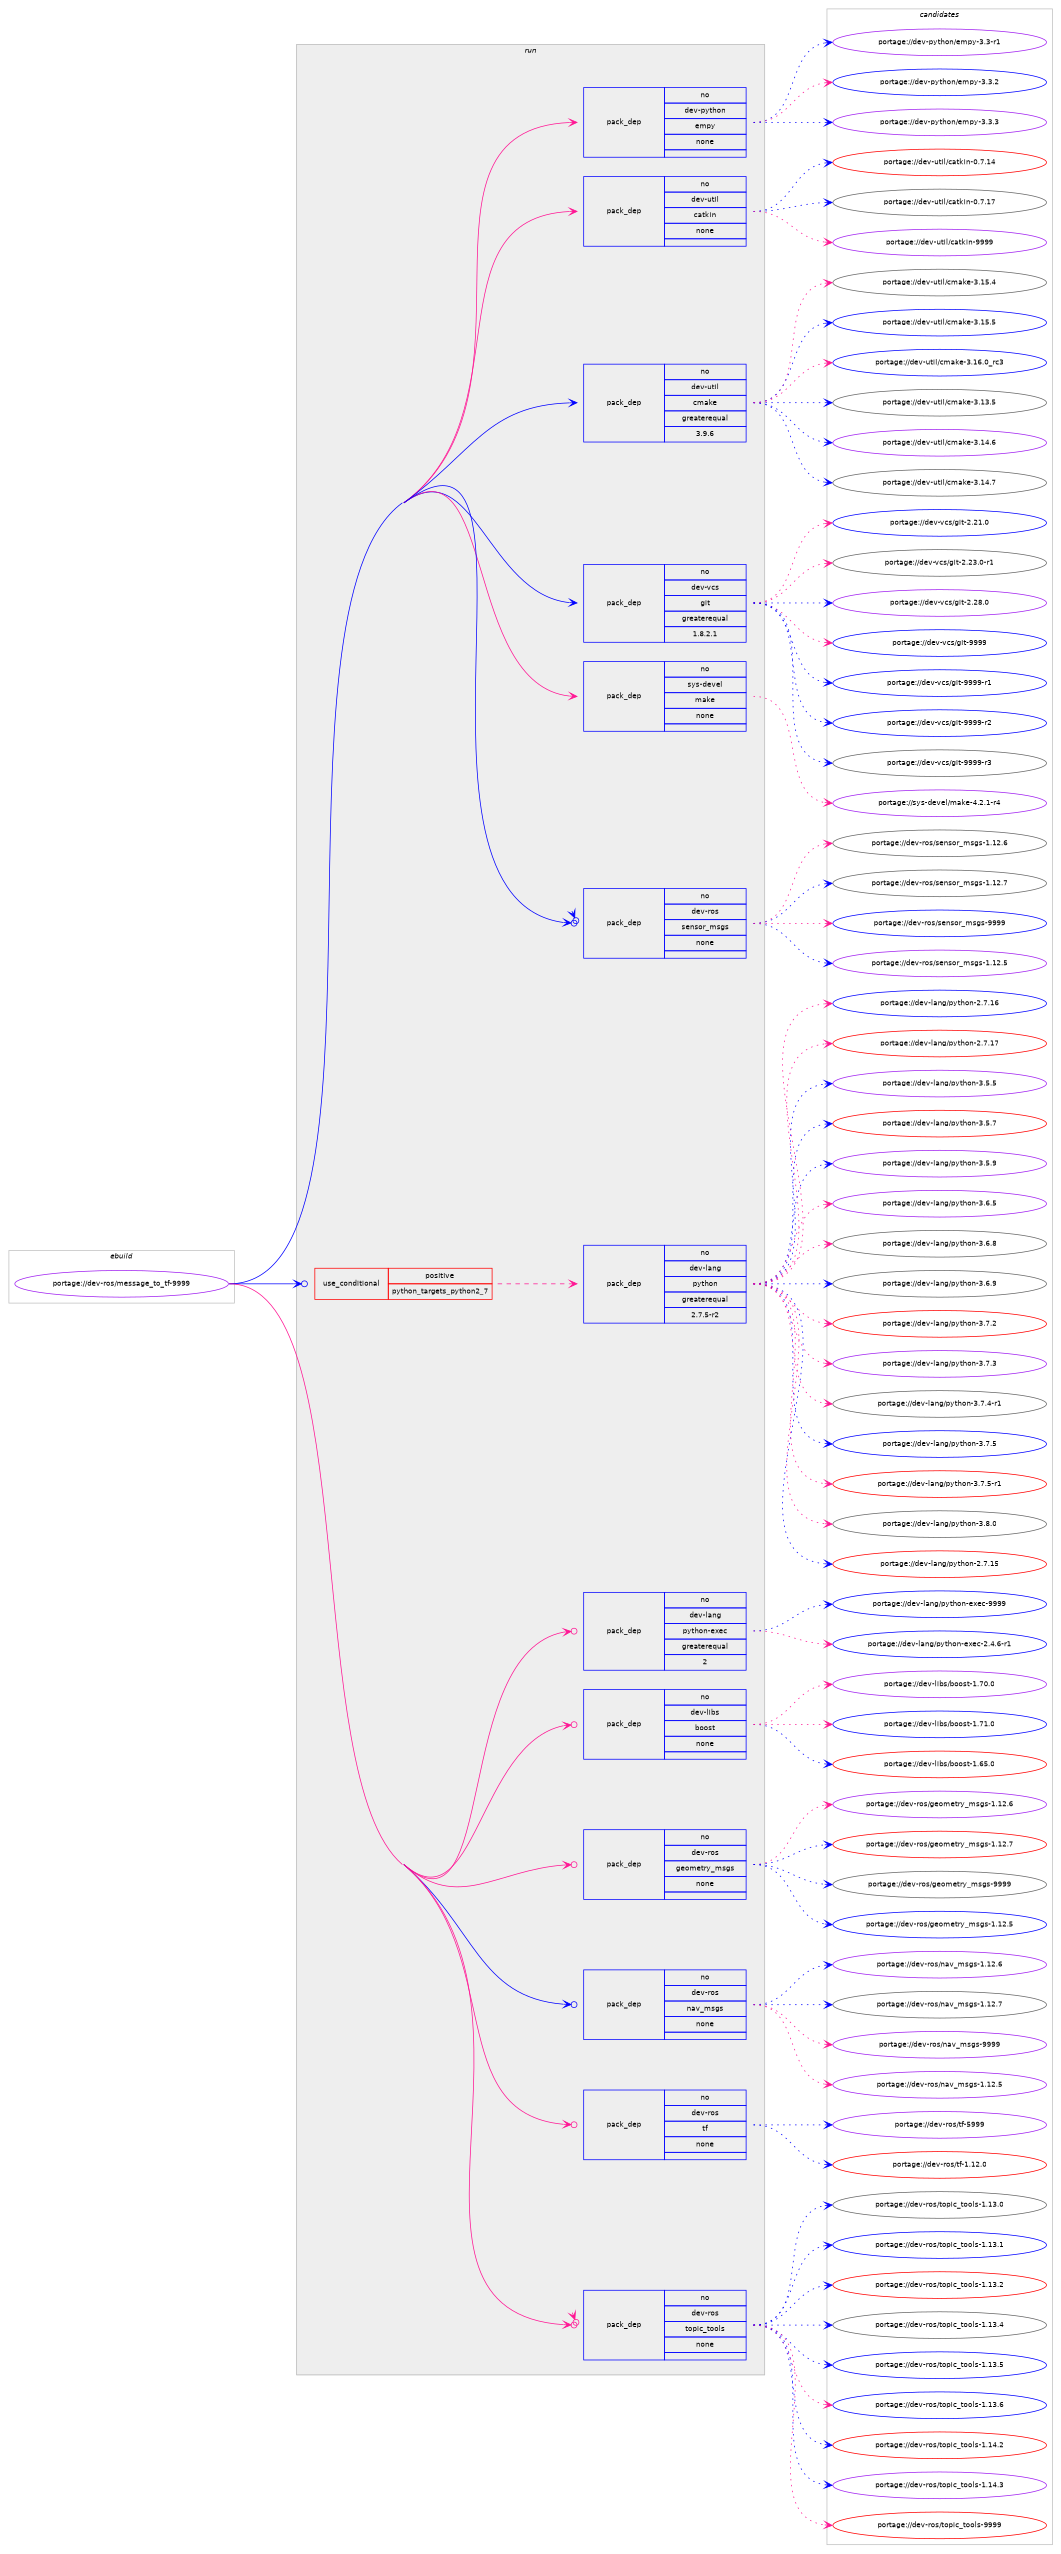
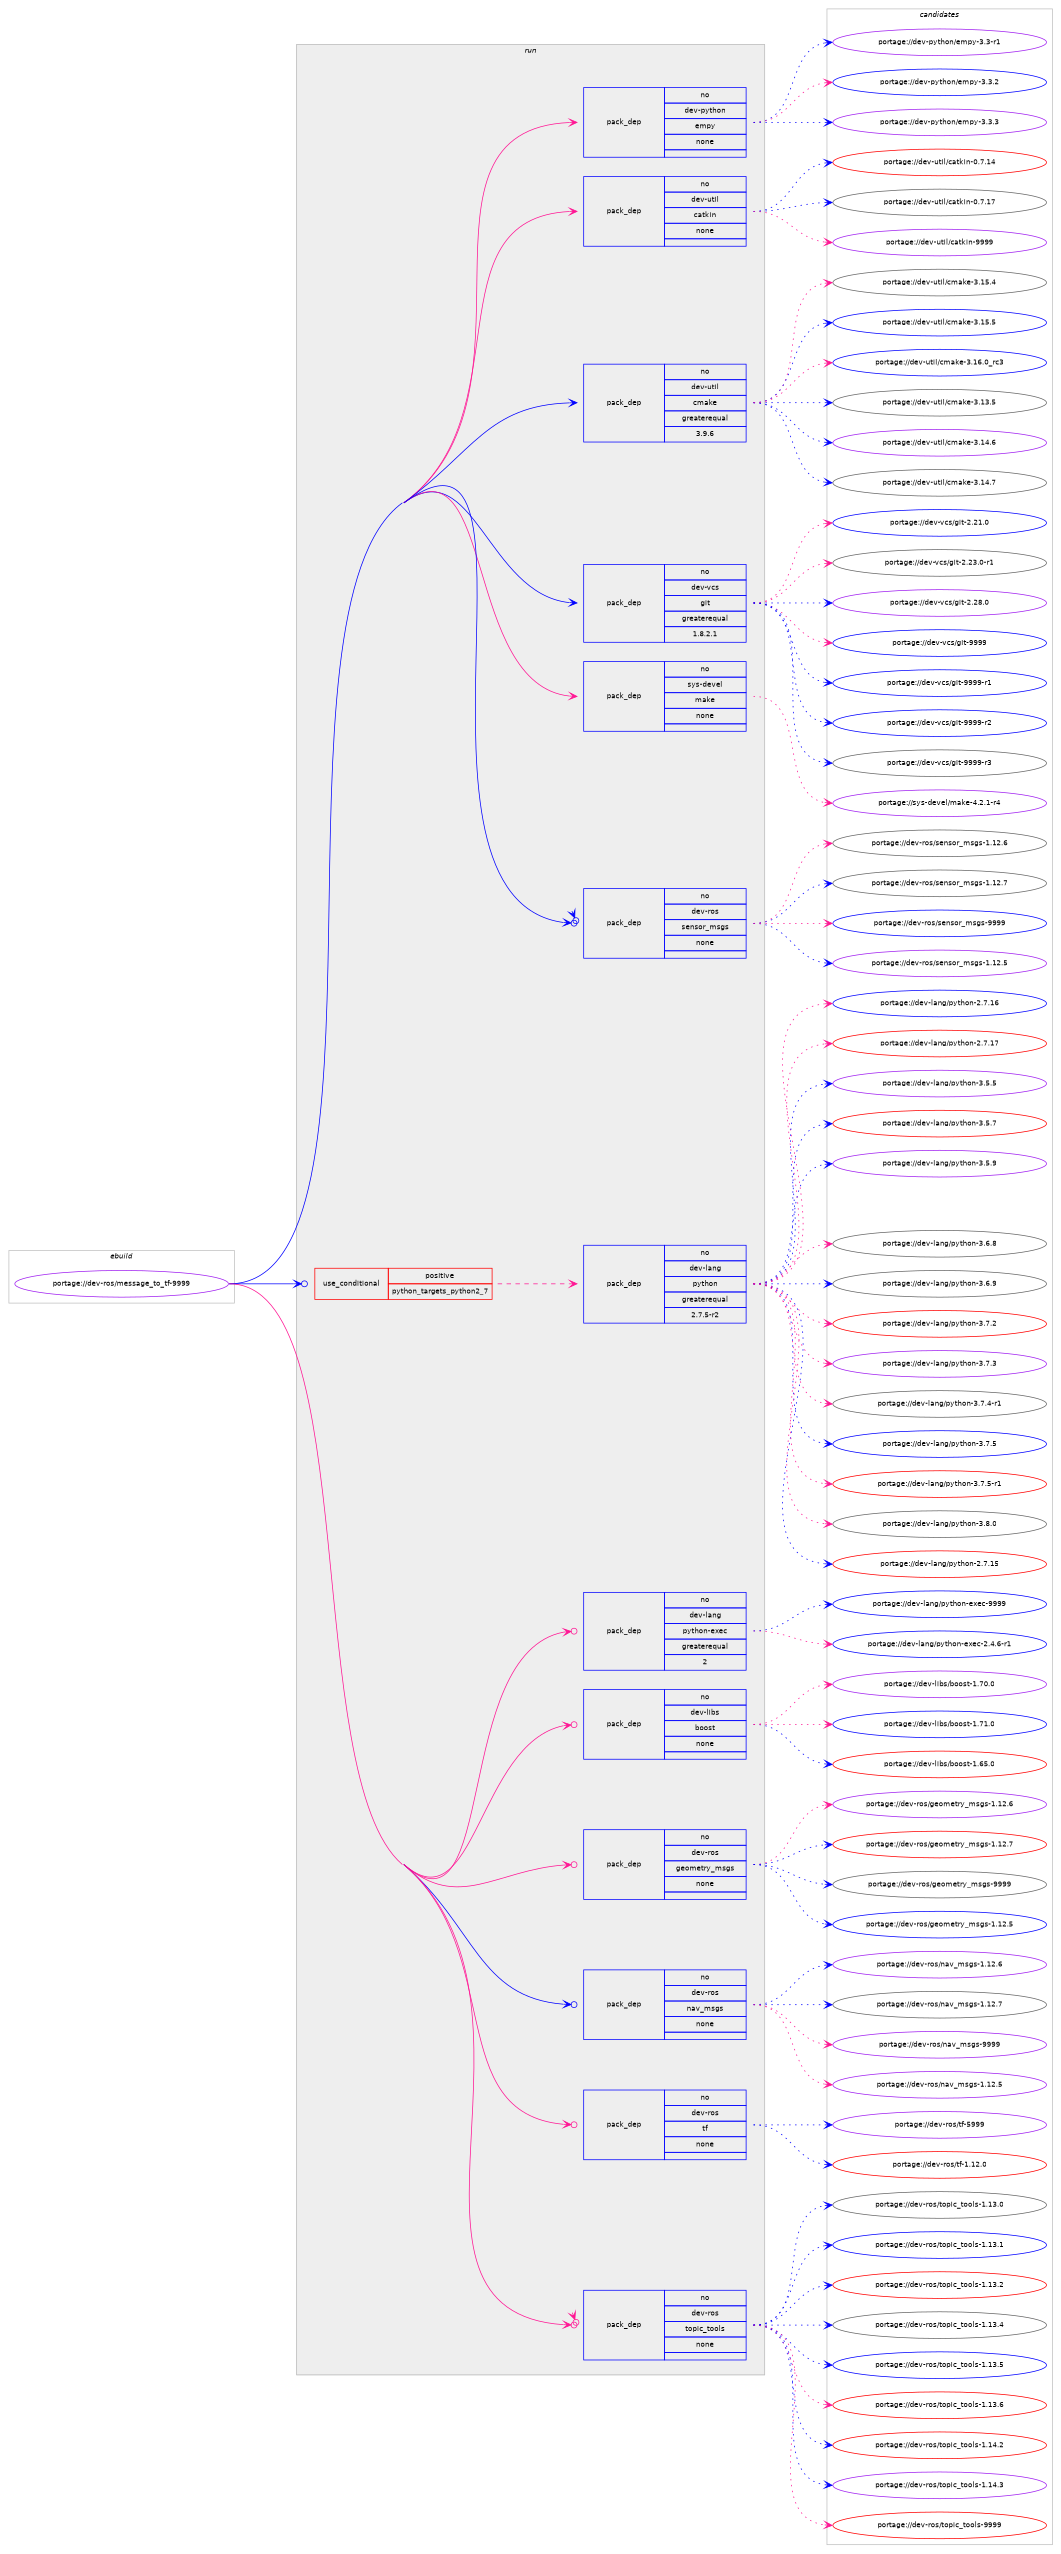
node "portage://dev-lang/python-3.6.5": removed
node "portage://dev-ros/topic_tools-1.13.6": color blue -> red
